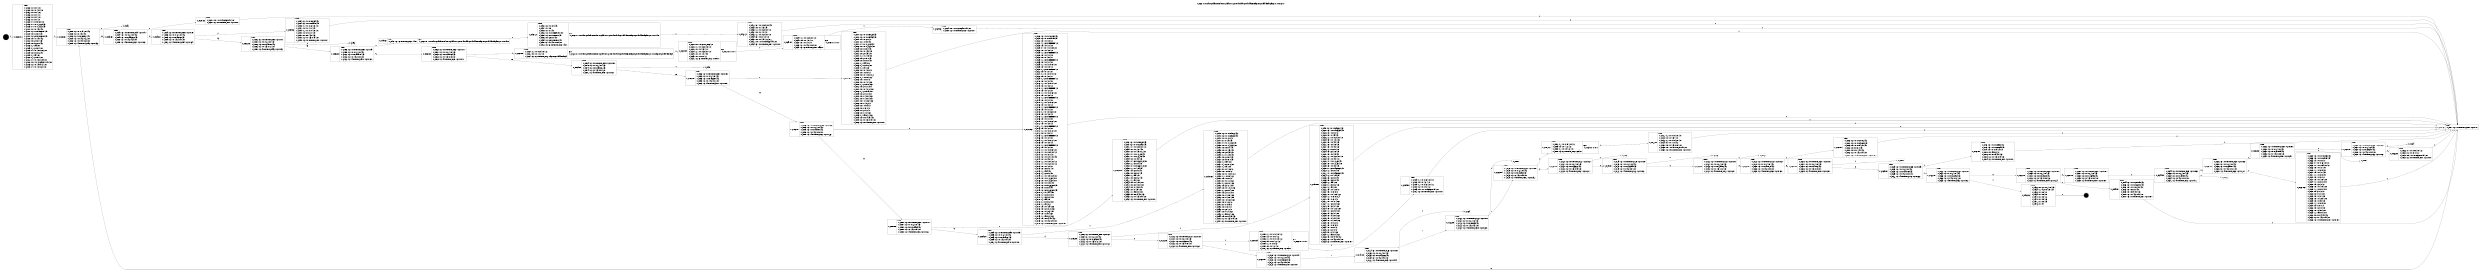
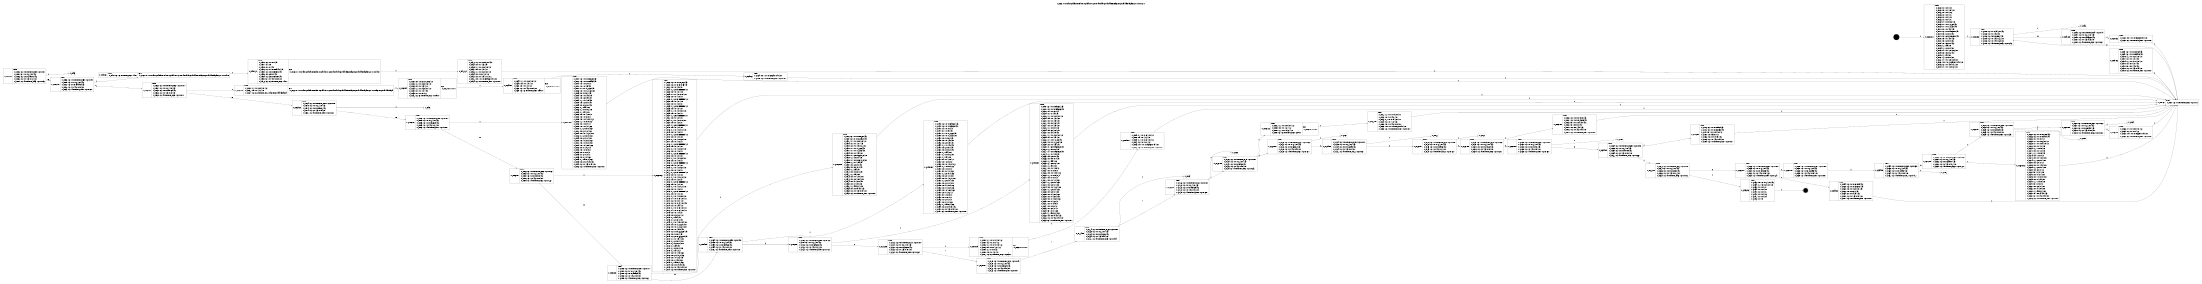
node "0x4012fe [28]": removed
